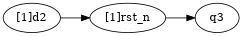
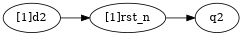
node "q3": label "q3" -> "q2"
